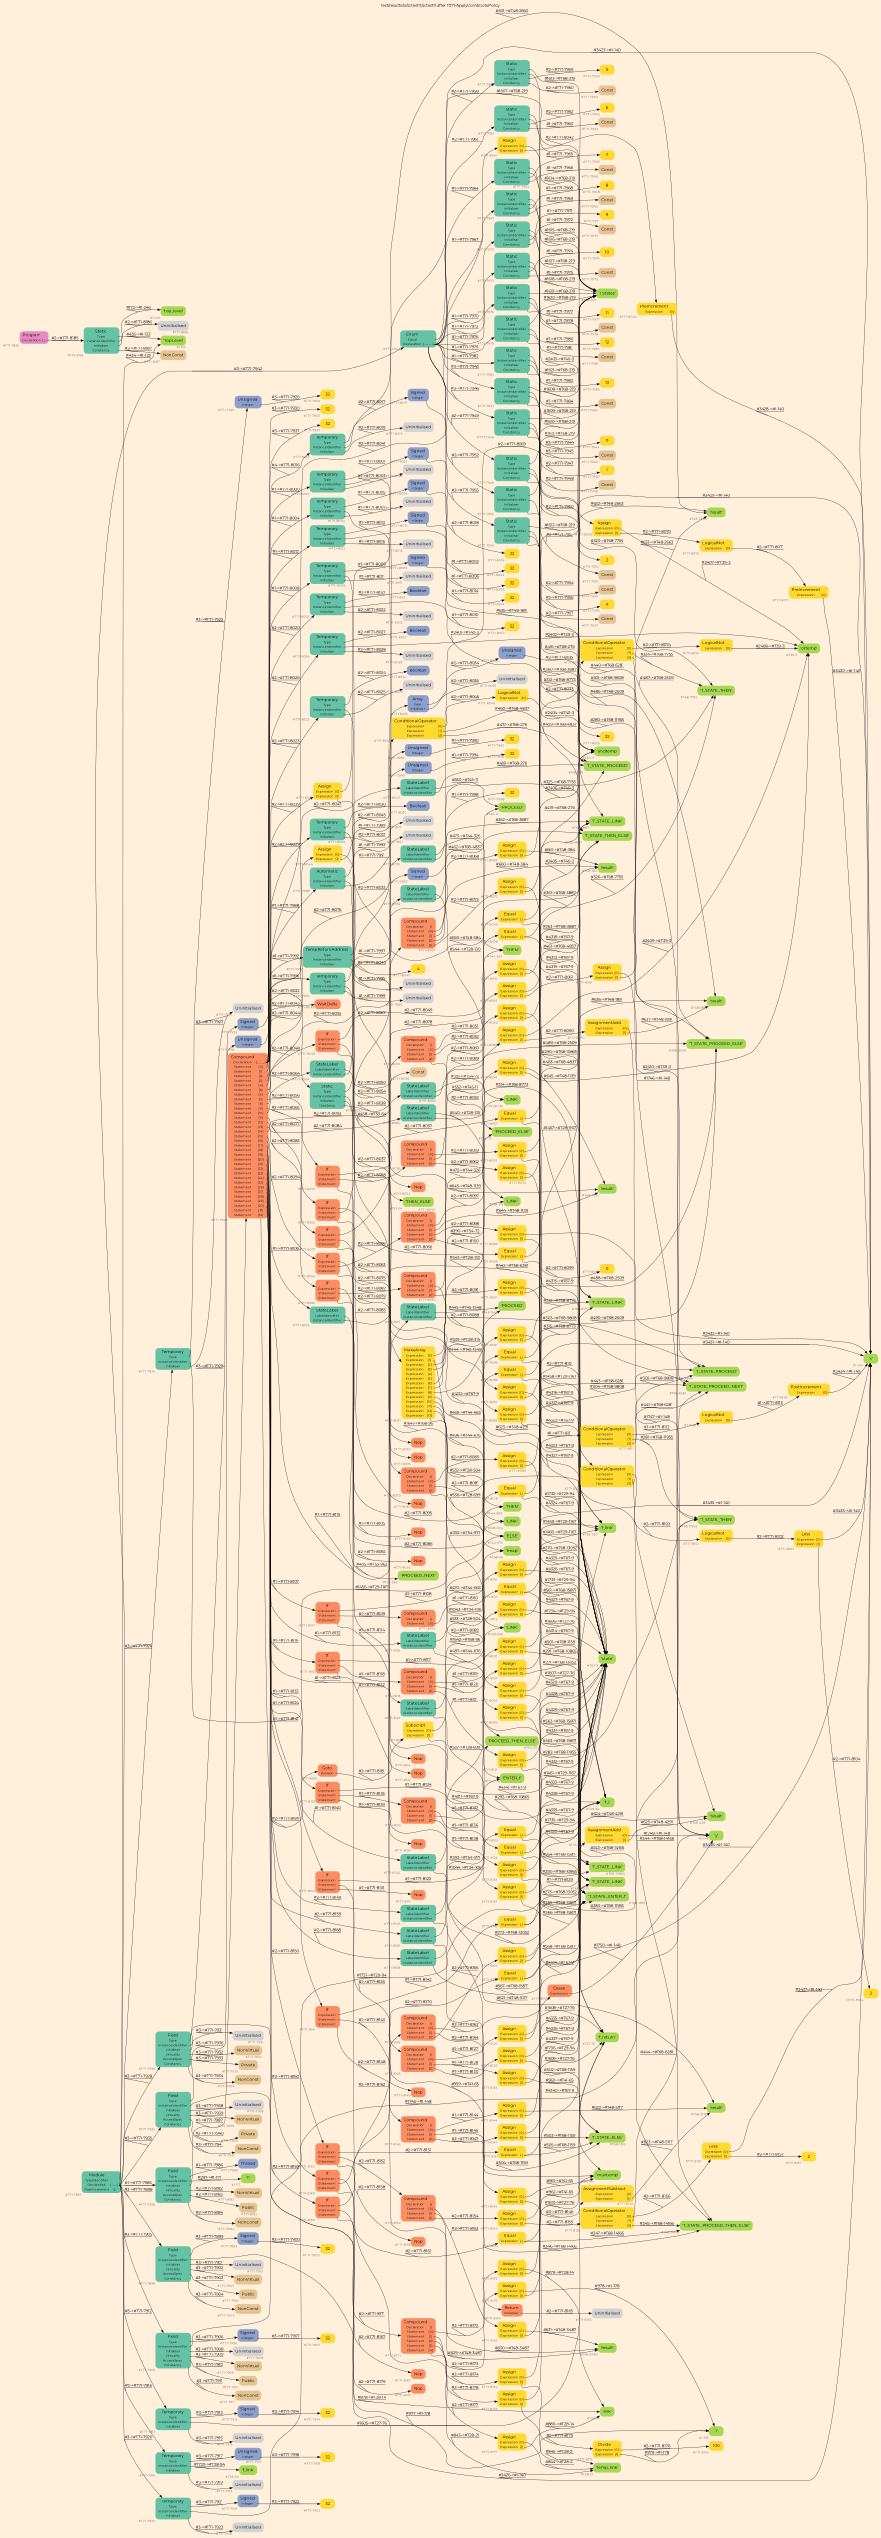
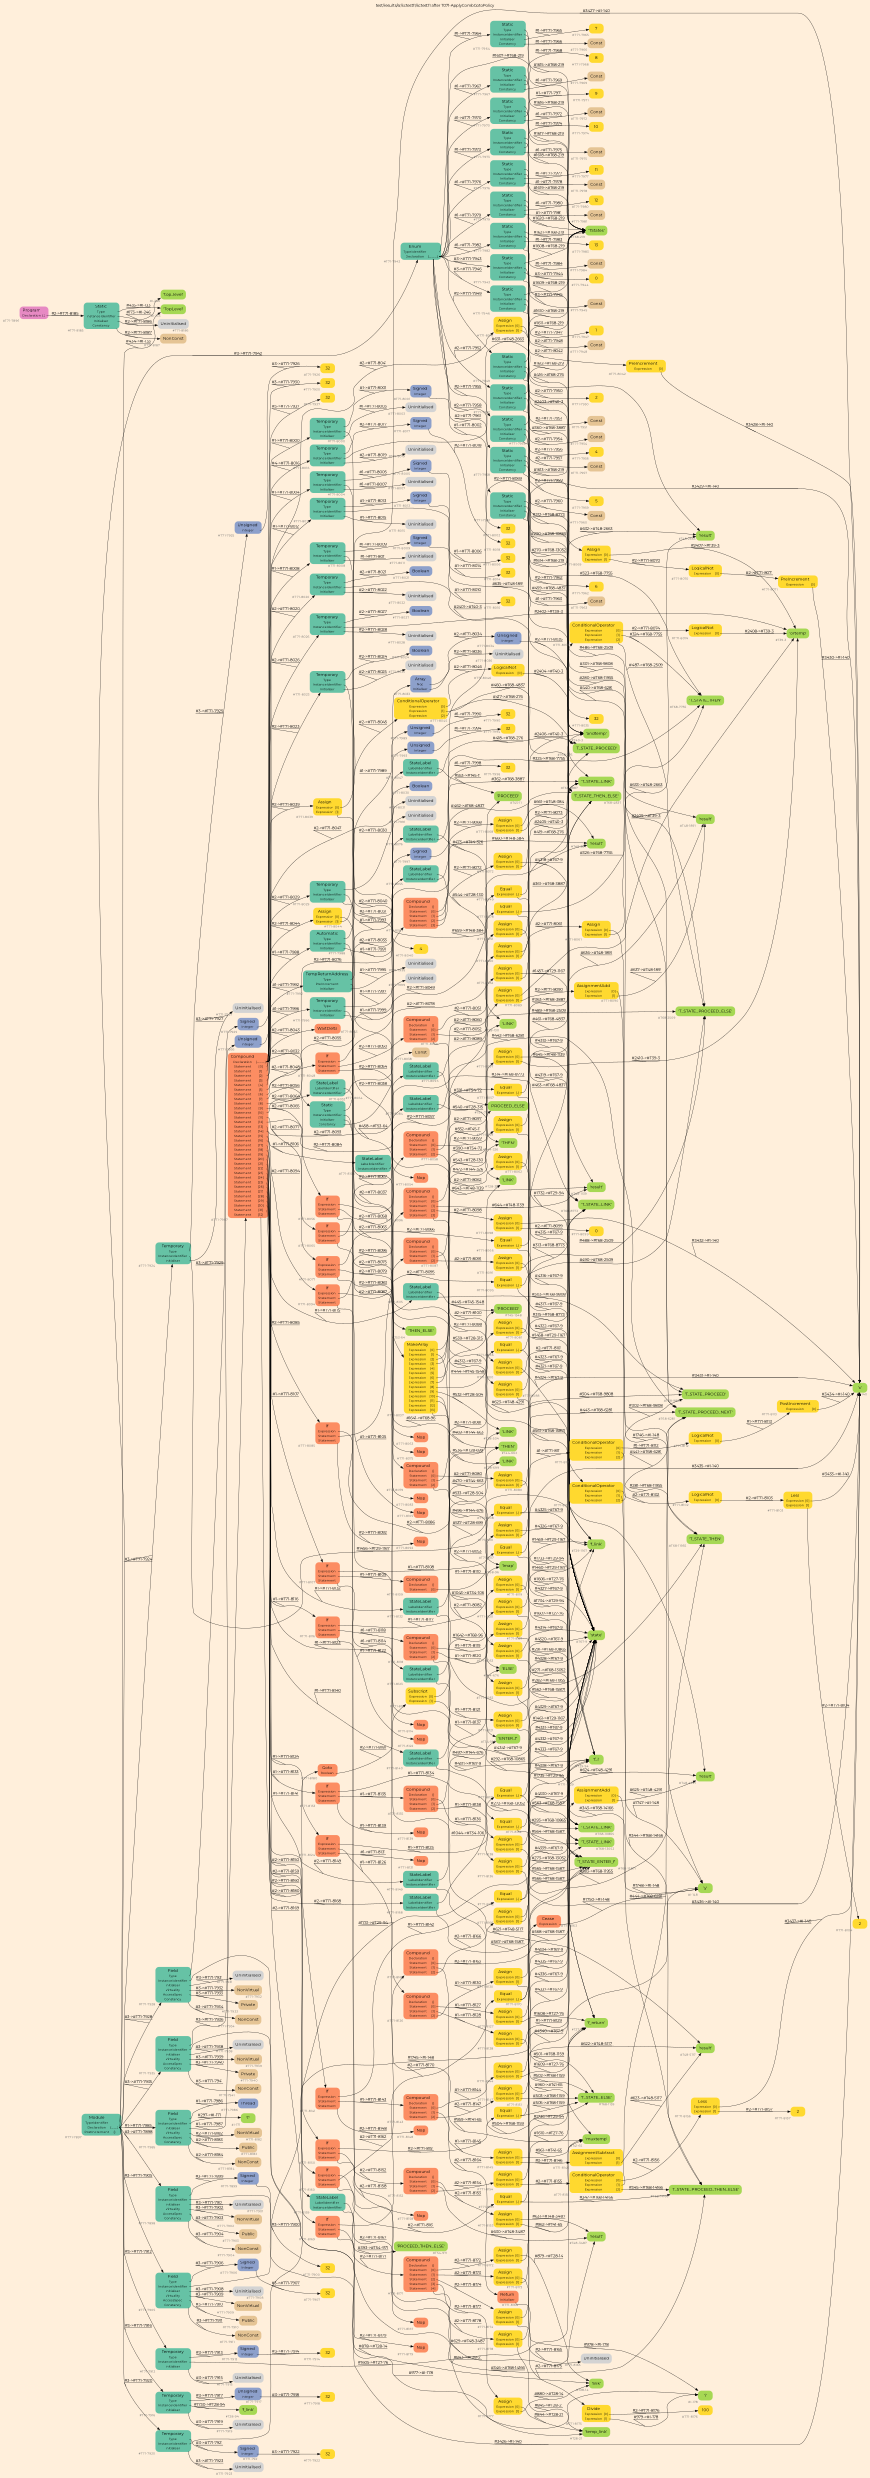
node "Enum": text "Equal" -> "TypeIdentifier"
node "Array": text "Type" -> "Nop"
node "TempReturnAddress": text "InstanceIdentifier" -> "PreIncrement"
edge "MakeArray" -> "'PROCEED_THEN_ELSE'": removed, label "#392->#T54-971"
node "'PROCEED_NEXT'": removed
